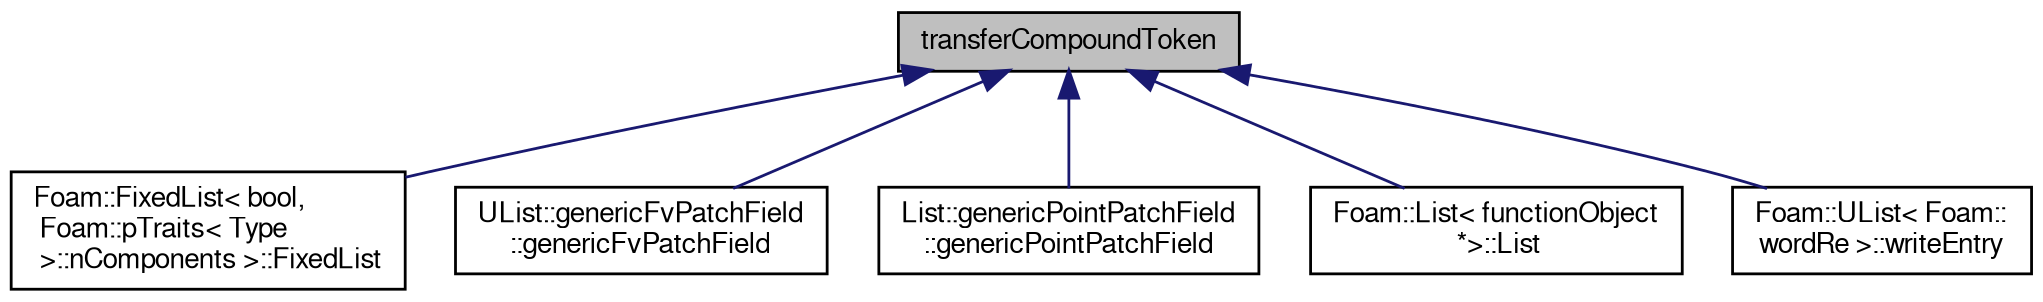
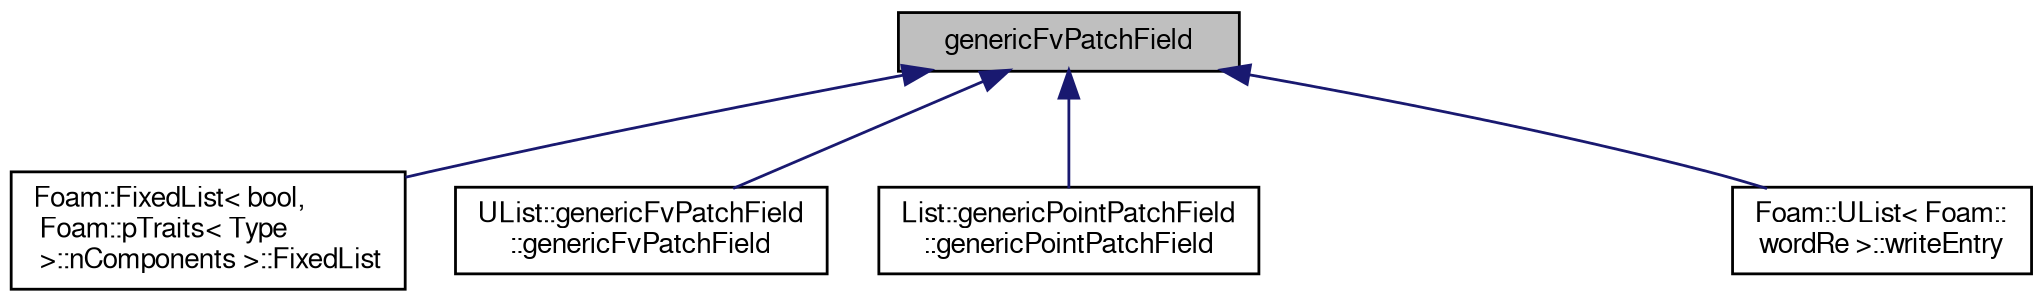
node "transferCompoundToken": label "transferCompoundToken" -> "genericFvPatchField"
node "Foam::List< functionObject *>::List": removed
